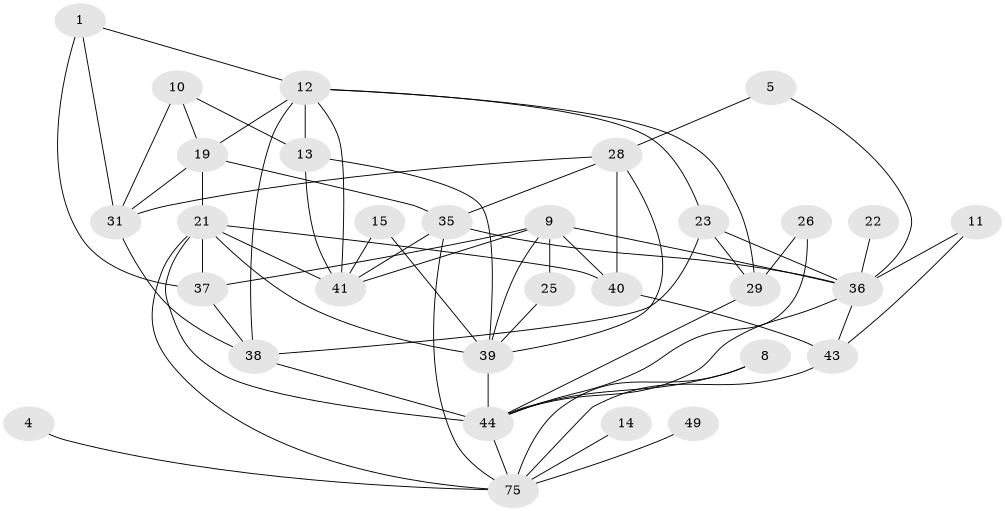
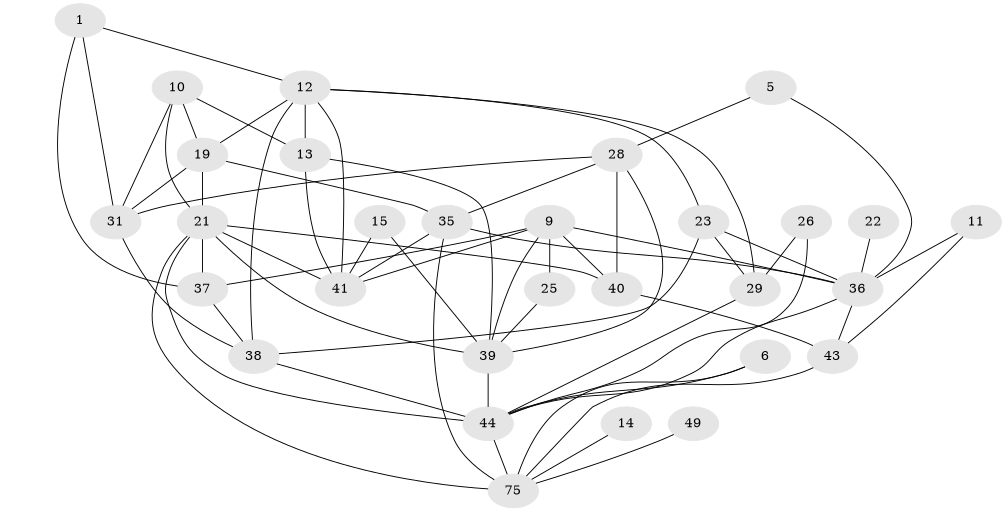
edge "10" -- "21": added
node "8": label "8" -> "6"
node "4": removed
